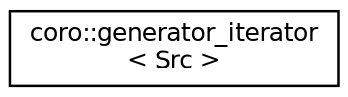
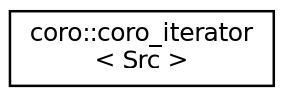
node "coro::generator_iterator < Src >": label "coro::generator_iterator < Src >" -> "coro::coro_iterator < Src >"
